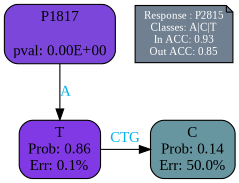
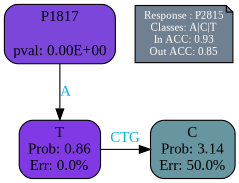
node "T Prob: 0.86 Err: 0.1%": label "T Prob: 0.86 Err: 0.1%" -> "T Prob: 0.86 Err: 0.0%"
node "C Prob: 0.14 Err: 50.0%": label "C Prob: 0.14 Err: 50.0%" -> "C Prob: 3.14 Err: 50.0%"
